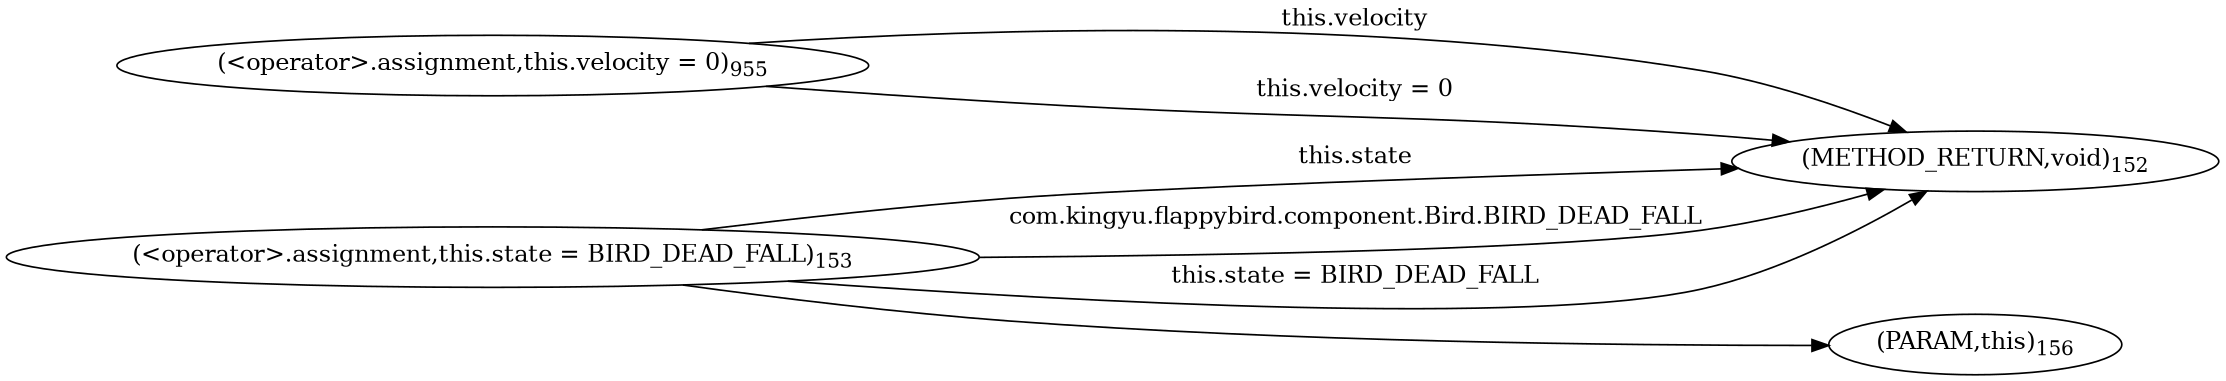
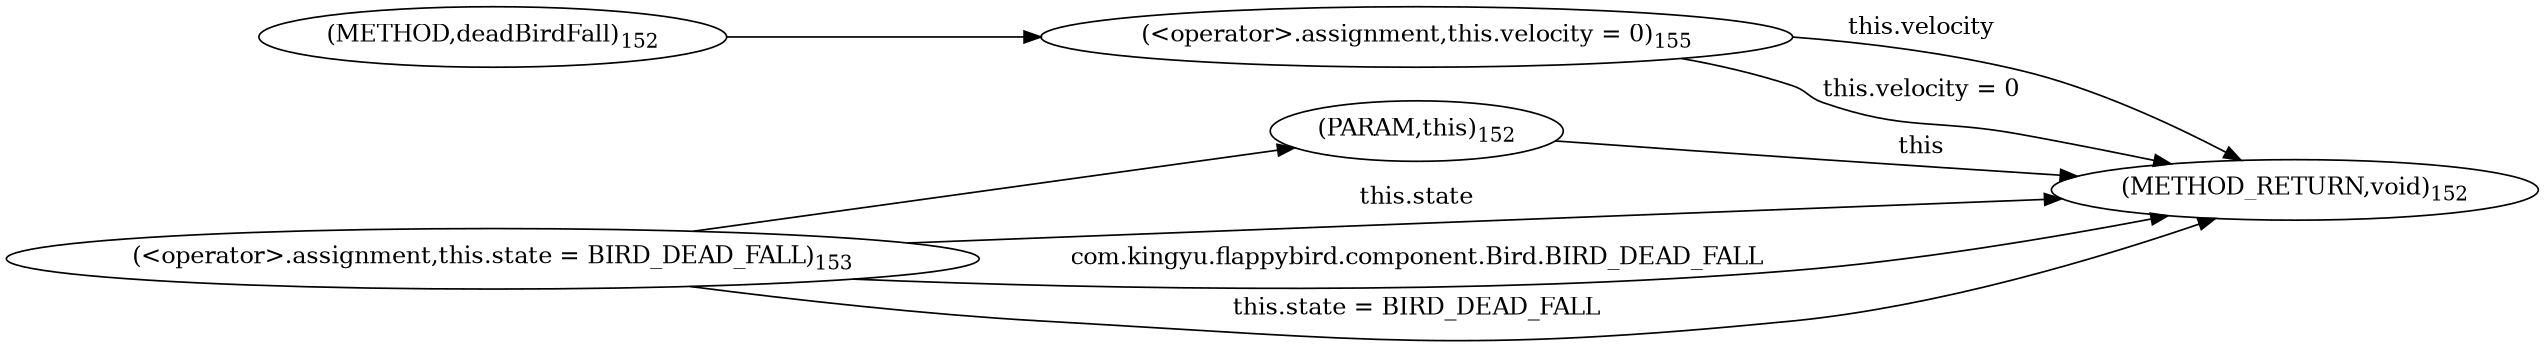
node "(METHOD,deadBirdFall)": added
node "(<operator>.assignment,this.velocity = 0)": text "955" -> "155"
edge "(PARAM,this)" -> "(METHOD_RETURN,void)": added, label "this"
node "(PARAM,this)": text "156" -> "152"
